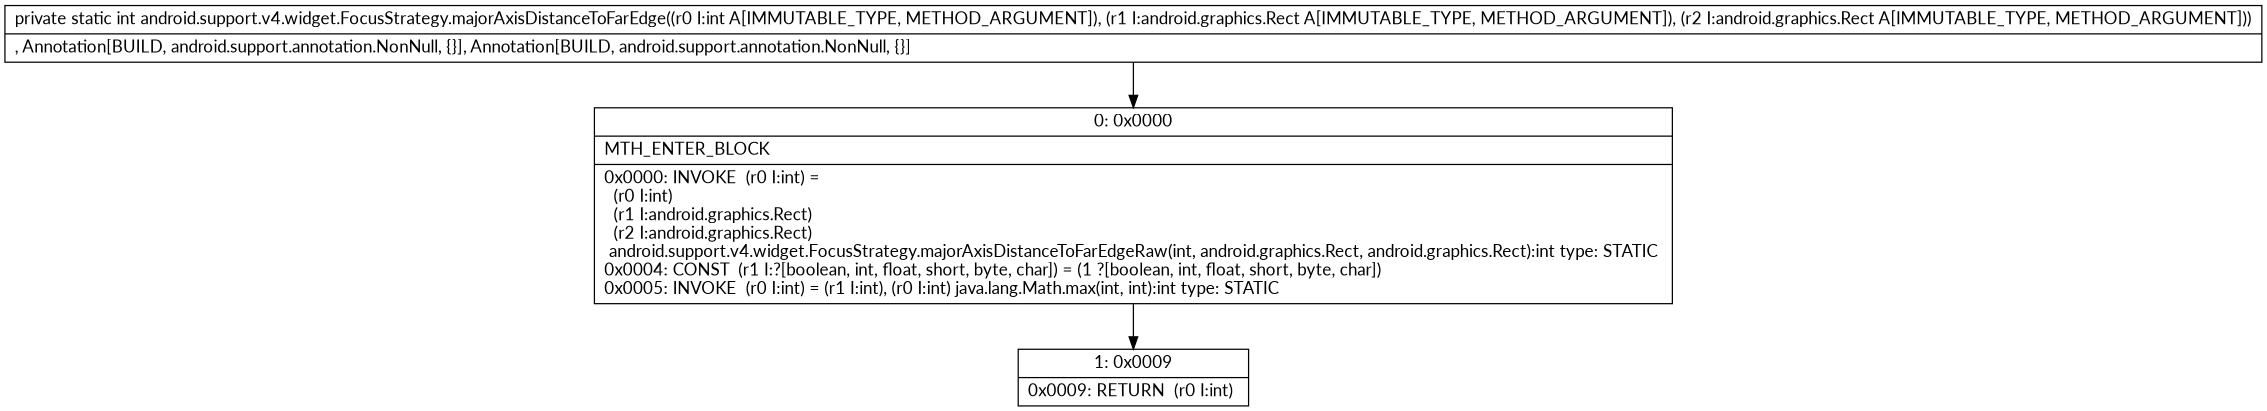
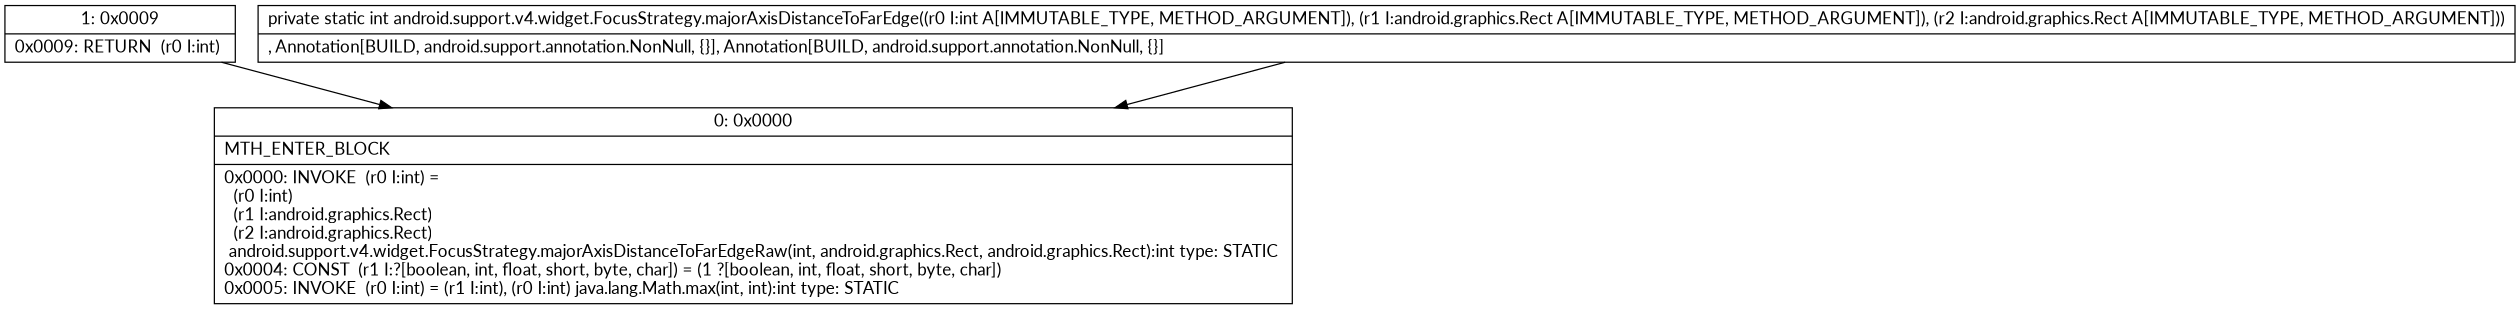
edge "0: 0x0000" -> "1: 0x0009": reversed
